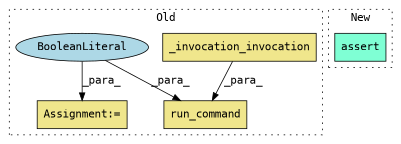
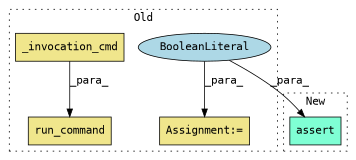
node "_invocation_invocation": label "_invocation_invocation" -> "_invocation_cmd"
edge "BooleanLiteral" -> "run_command": now "BooleanLiteral" -> "assert"
